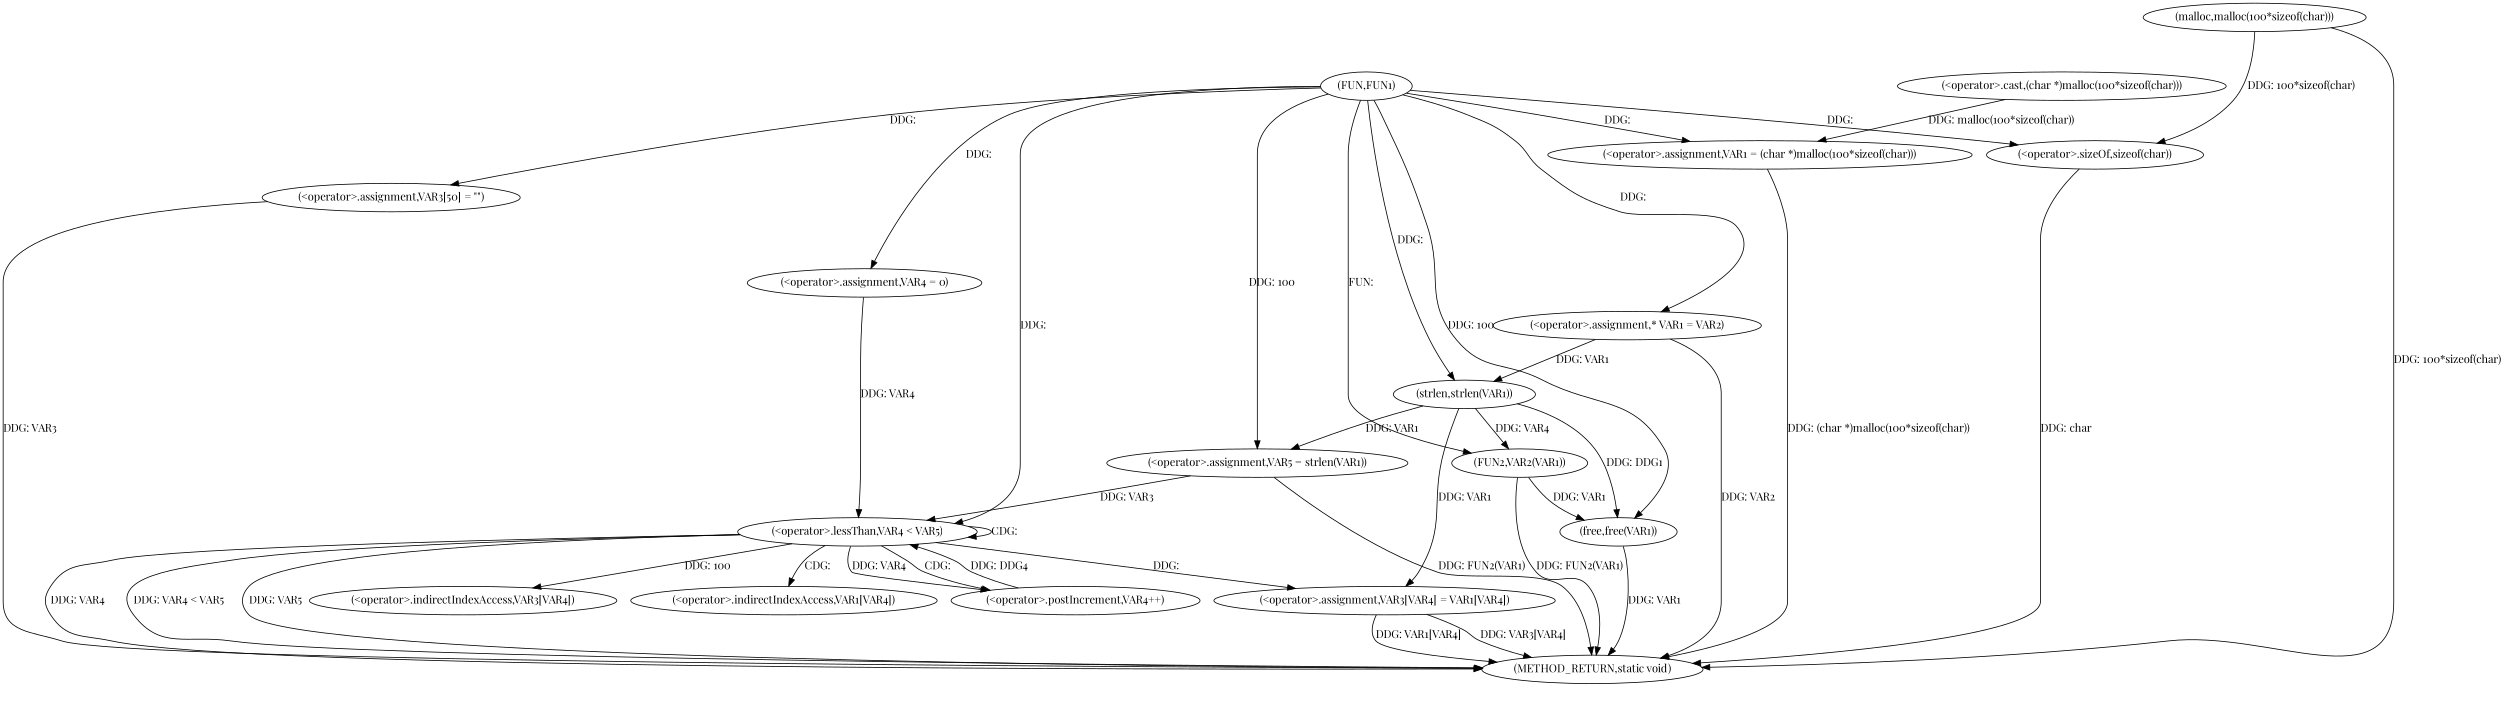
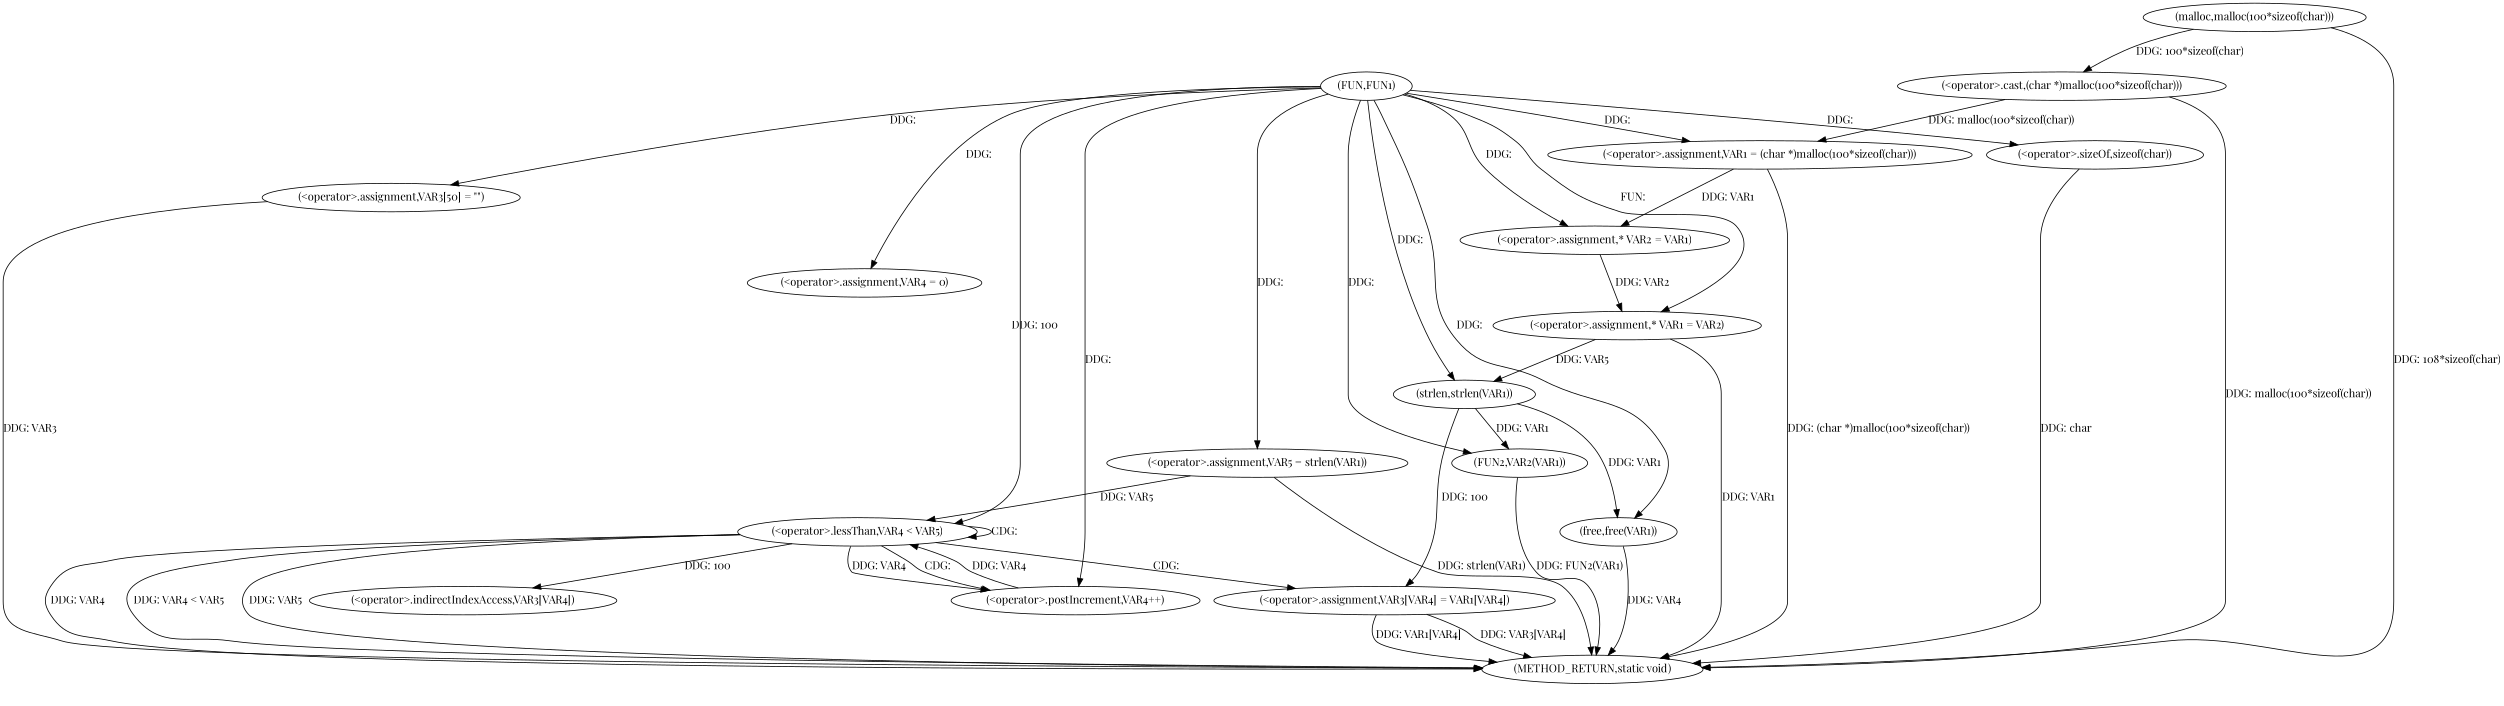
edge "(malloc,malloc(100*sizeof(char)))" -> "(<operator>.sizeOf,sizeof(char))": now "(malloc,malloc(100*sizeof(char)))" -> "(<operator>.cast,(char *)malloc(100*sizeof(char)))"
edge "(FUN,FUN1)" -> "(<operator>.assignment,* VAR1 = VAR2)": label "DDG: " -> "FUN: "
edge "(FUN,FUN1)" -> "(<operator>.postIncrement,VAR4++)": added, label "DDG:"
node "(<operator>.assignment,* VAR2 = VAR1)": added
edge "(FUN,FUN1)" -> "(<operator>.assignment,VAR5 = strlen(VAR1))": label "DDG: 100" -> "DDG: "
edge "(FUN,FUN1)" -> "(FUN2,VAR2(VAR1))": label "FUN: " -> "DDG: "
edge "(FUN,FUN1)" -> "(<operator>.lessThan,VAR4 < VAR5)": label "DDG: " -> "DDG: 100"
edge "(FUN,FUN1)" -> "(free,free(VAR1))": label "DDG: 100" -> "DDG: "
edge "(<operator>.assignment,* VAR1 = VAR2)" -> "(strlen,strlen(VAR1))": label "DDG: VAR1" -> "DDG: VAR5"
edge "(malloc,malloc(100*sizeof(char)))" -> "(METHOD_RETURN,static void)": label "DDG: 100*sizeof(char)" -> "DDG: 108*sizeof(char)"
edge "(<operator>.assignment,VAR4 = 0)" -> "(<operator>.lessThan,VAR4 < VAR5)": removed, label "DDG: VAR4"
edge "(strlen,strlen(VAR1))" -> "(<operator>.assignment,VAR5 = strlen(VAR1))": removed, label "DDG: VAR1"
edge "(strlen,strlen(VAR1))" -> "(FUN2,VAR2(VAR1))": label "DDG: VAR4" -> "DDG: VAR1"
edge "(strlen,strlen(VAR1))" -> "(free,free(VAR1))": label "DDG: DDG1" -> "DDG: VAR1"
edge "(<operator>.assignment,VAR5 = strlen(VAR1))" -> "(<operator>.lessThan,VAR4 < VAR5)": label "DDG: VAR3" -> "DDG: VAR5"
edge "(strlen,strlen(VAR1))" -> "(<operator>.assignment,VAR3[VAR4] = VAR1[VAR4])": label "DDG: VAR1" -> "DDG: 100"
edge "(<operator>.assignment,* VAR1 = VAR2)" -> "(METHOD_RETURN,static void)": label "DDG: VAR2" -> "DDG: VAR1"
edge "(FUN2,VAR2(VAR1))" -> "(free,free(VAR1))": removed, label "DDG: VAR1"
edge "(<operator>.postIncrement,VAR4++)" -> "(<operator>.lessThan,VAR4 < VAR5)": label "DDG: DDG4" -> "DDG: VAR4"
edge "(<operator>.lessThan,VAR4 < VAR5)" -> "(<operator>.assignment,VAR3[VAR4] = VAR1[VAR4])": label "DDG: " -> "CDG: "
edge "(<operator>.assignment,VAR5 = strlen(VAR1))" -> "(METHOD_RETURN,static void)": label "DDG: FUN2(VAR1)" -> "DDG: strlen(VAR1)"
edge "(<operator>.cast,(char *)malloc(100*sizeof(char)))" -> "(METHOD_RETURN,static void)": added, label "DDG: malloc(100*sizeof(char))"
node "(<operator>.indirectIndexAccess,VAR1[VAR4])": removed
edge "(free,free(VAR1))" -> "(METHOD_RETURN,static void)": label "DDG: VAR1" -> "DDG: VAR4"
